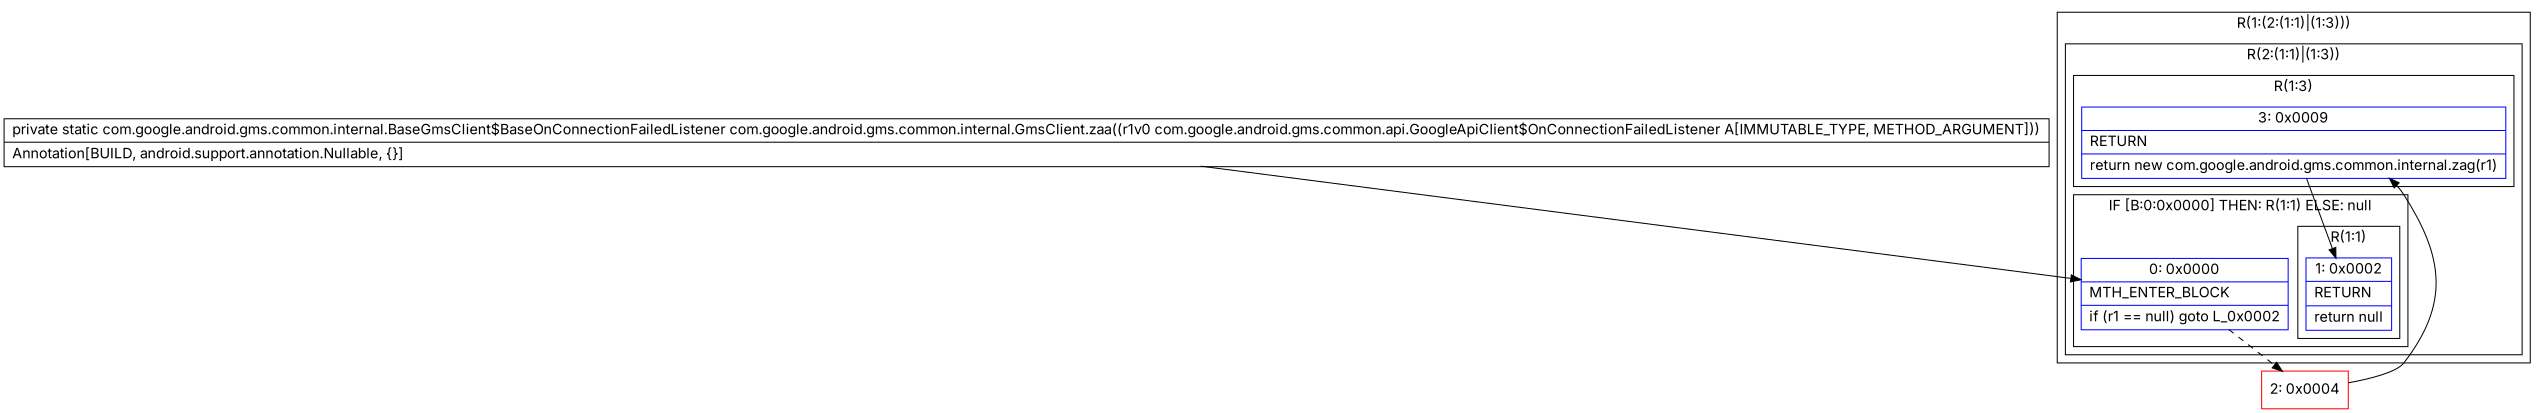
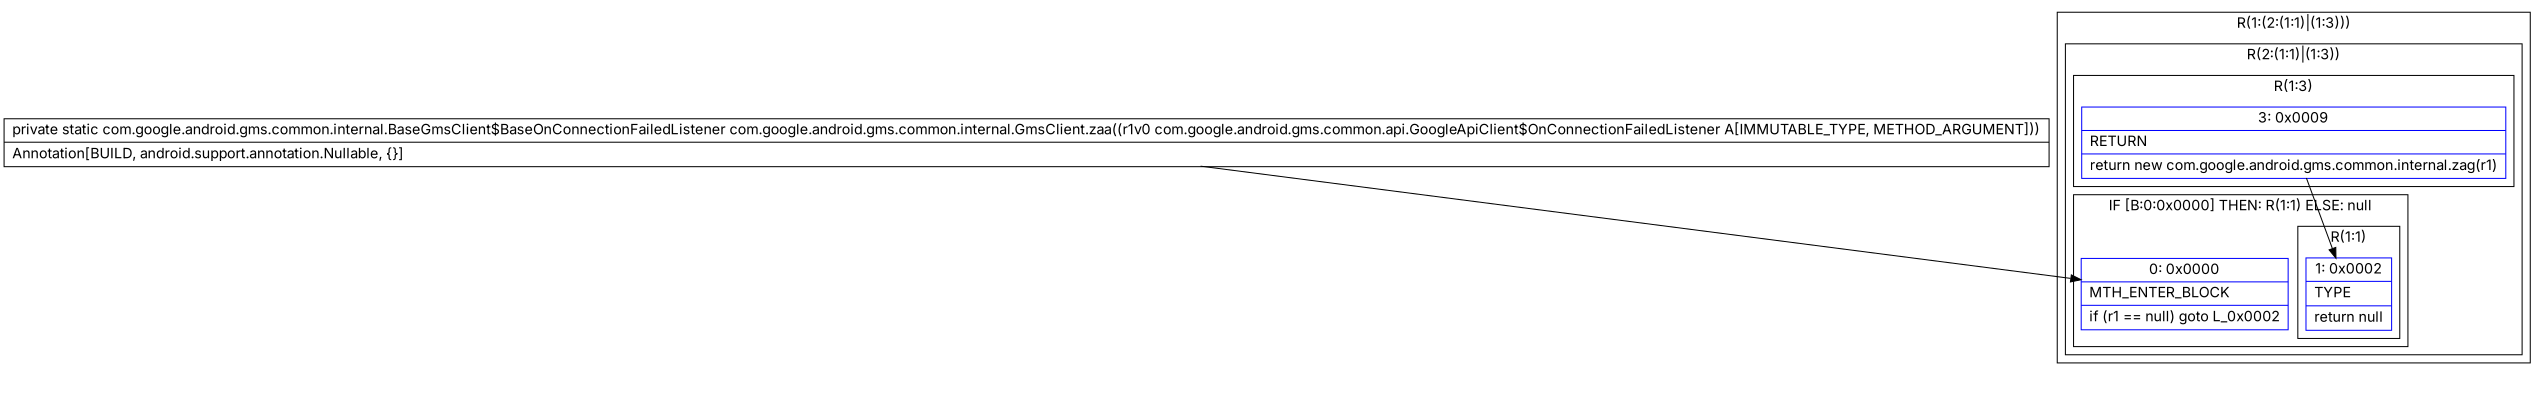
node "1: 0x0002": text "RETURN" -> "TYPE"
node "2: 0x0004": removed
